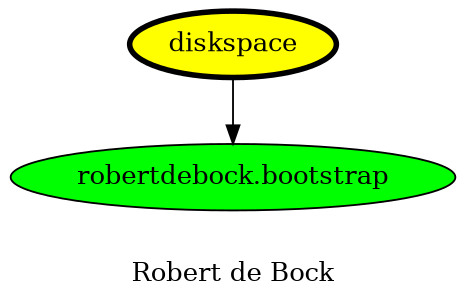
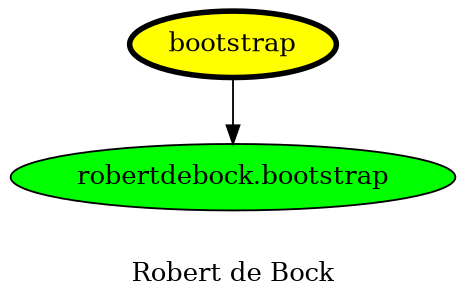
node "diskspace": label "diskspace" -> "bootstrap"
